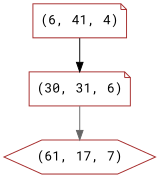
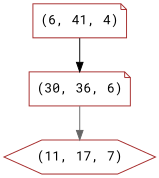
node "(30, 31, 6)": label "(30, 31, 6)" -> "(30, 36, 6)"
node "(61, 17, 7)": label "(61, 17, 7)" -> "(11, 17, 7)"
